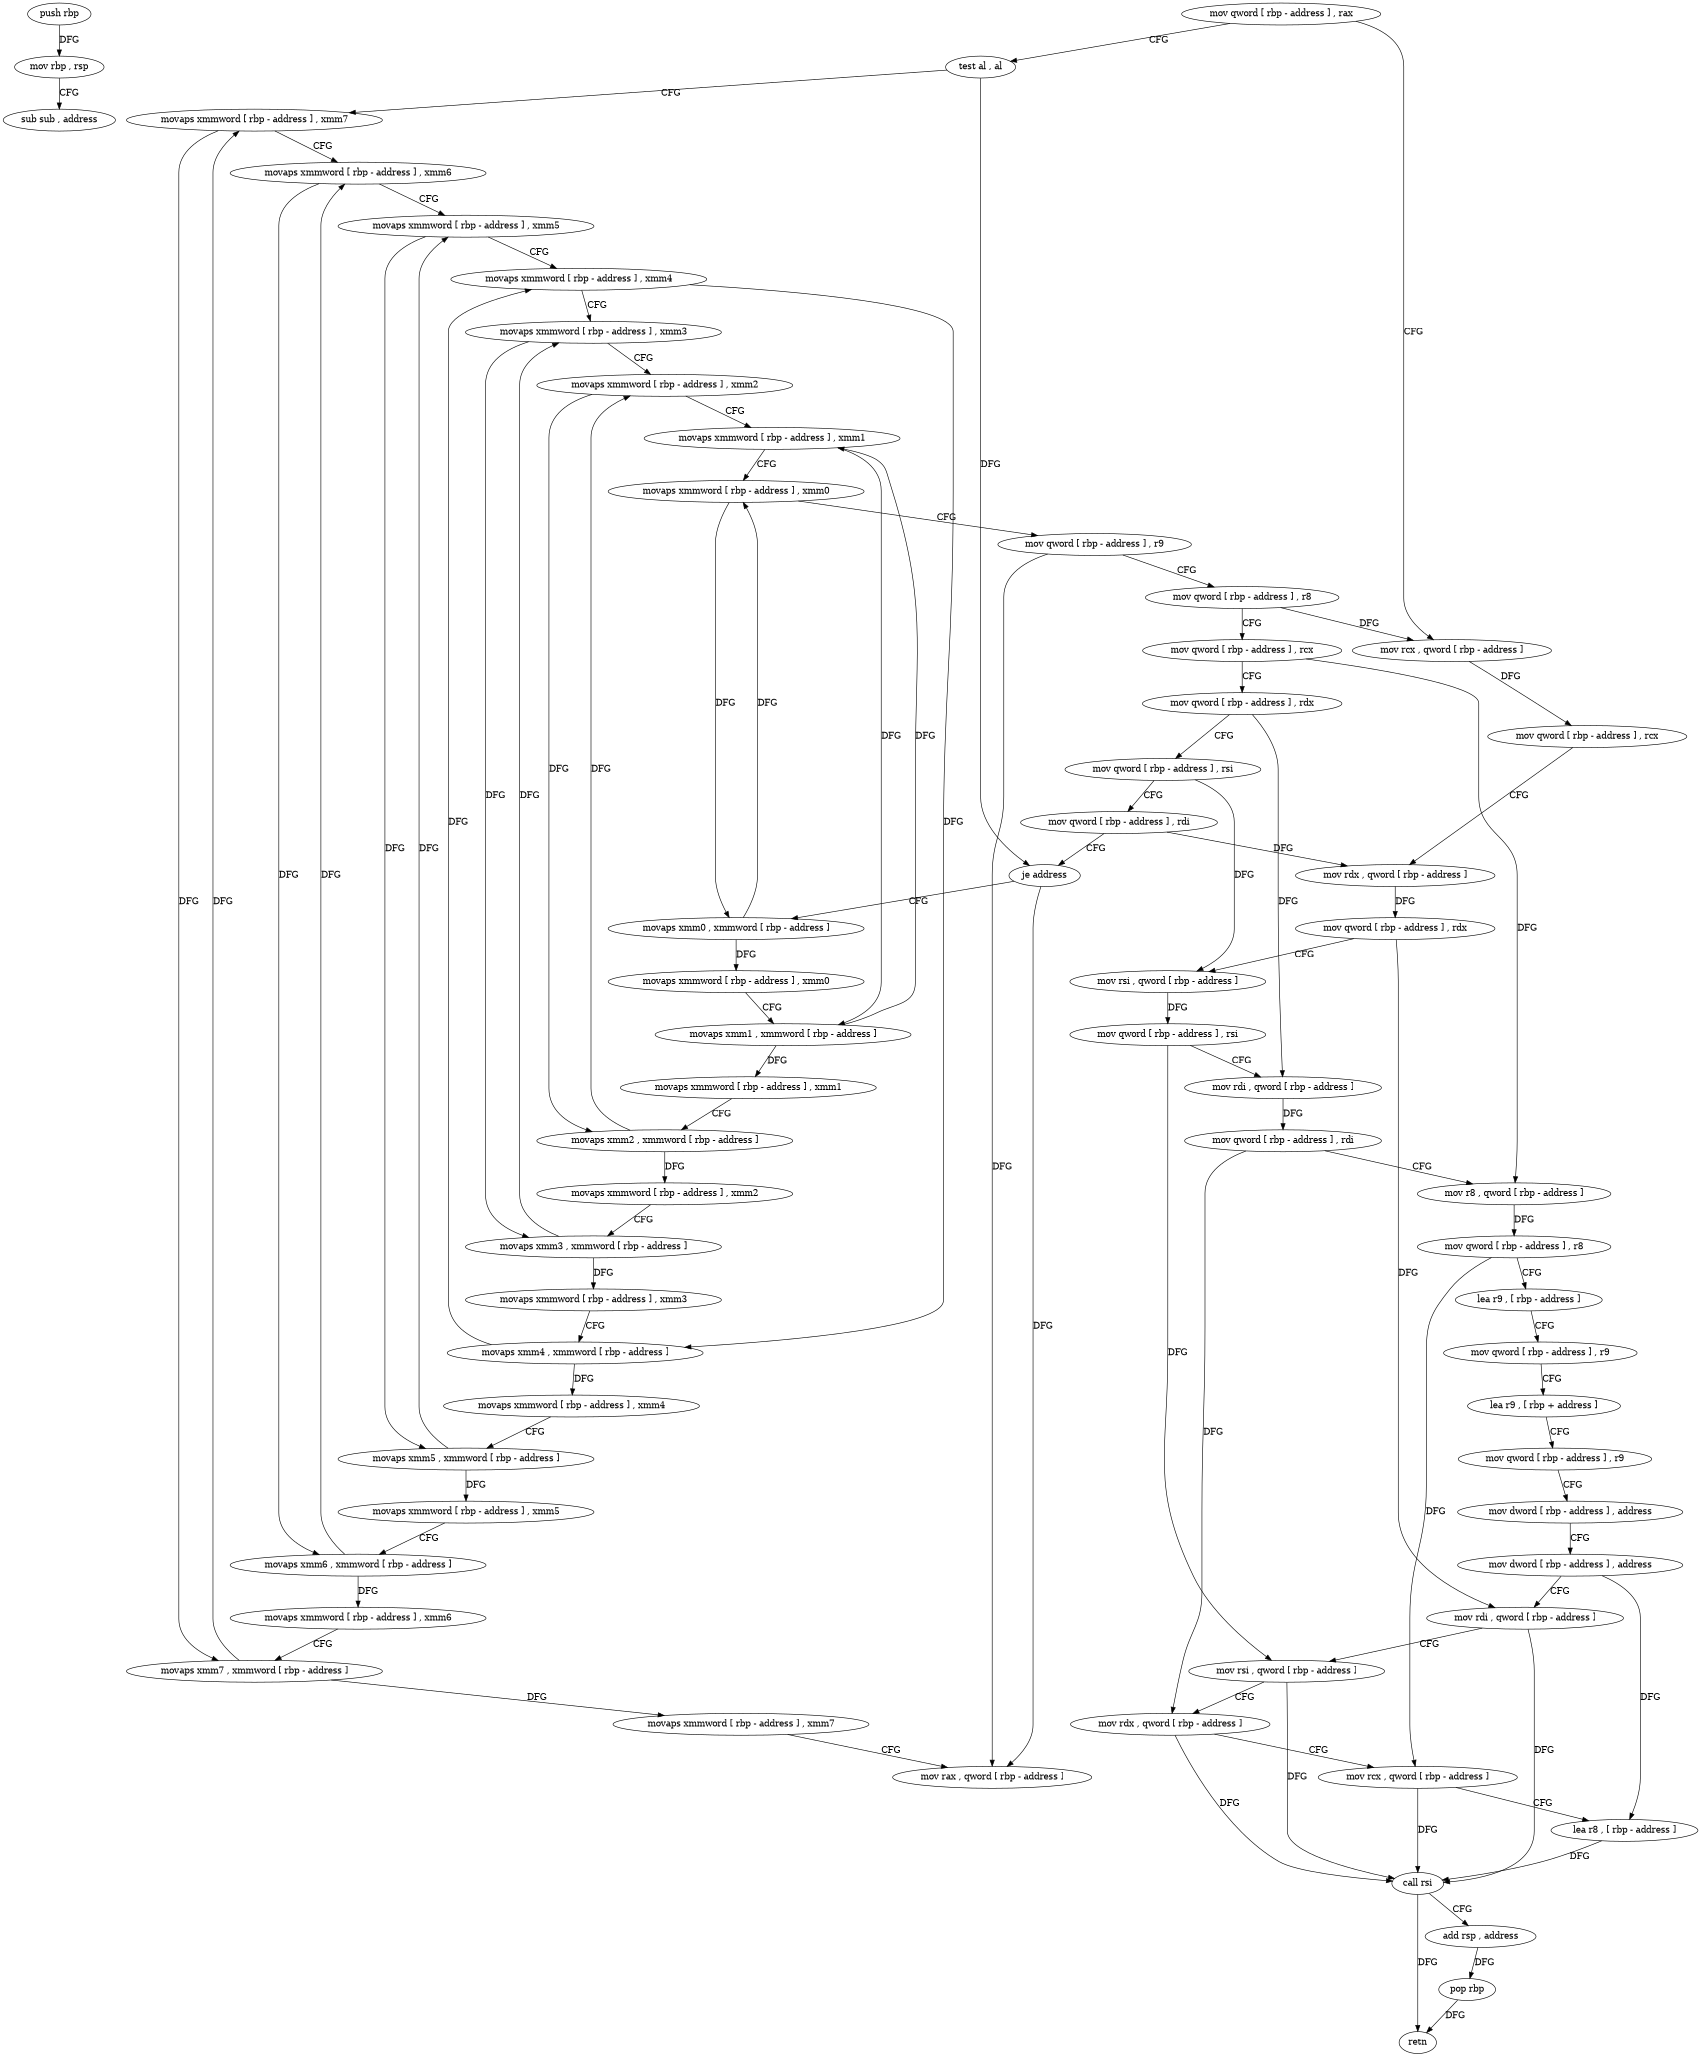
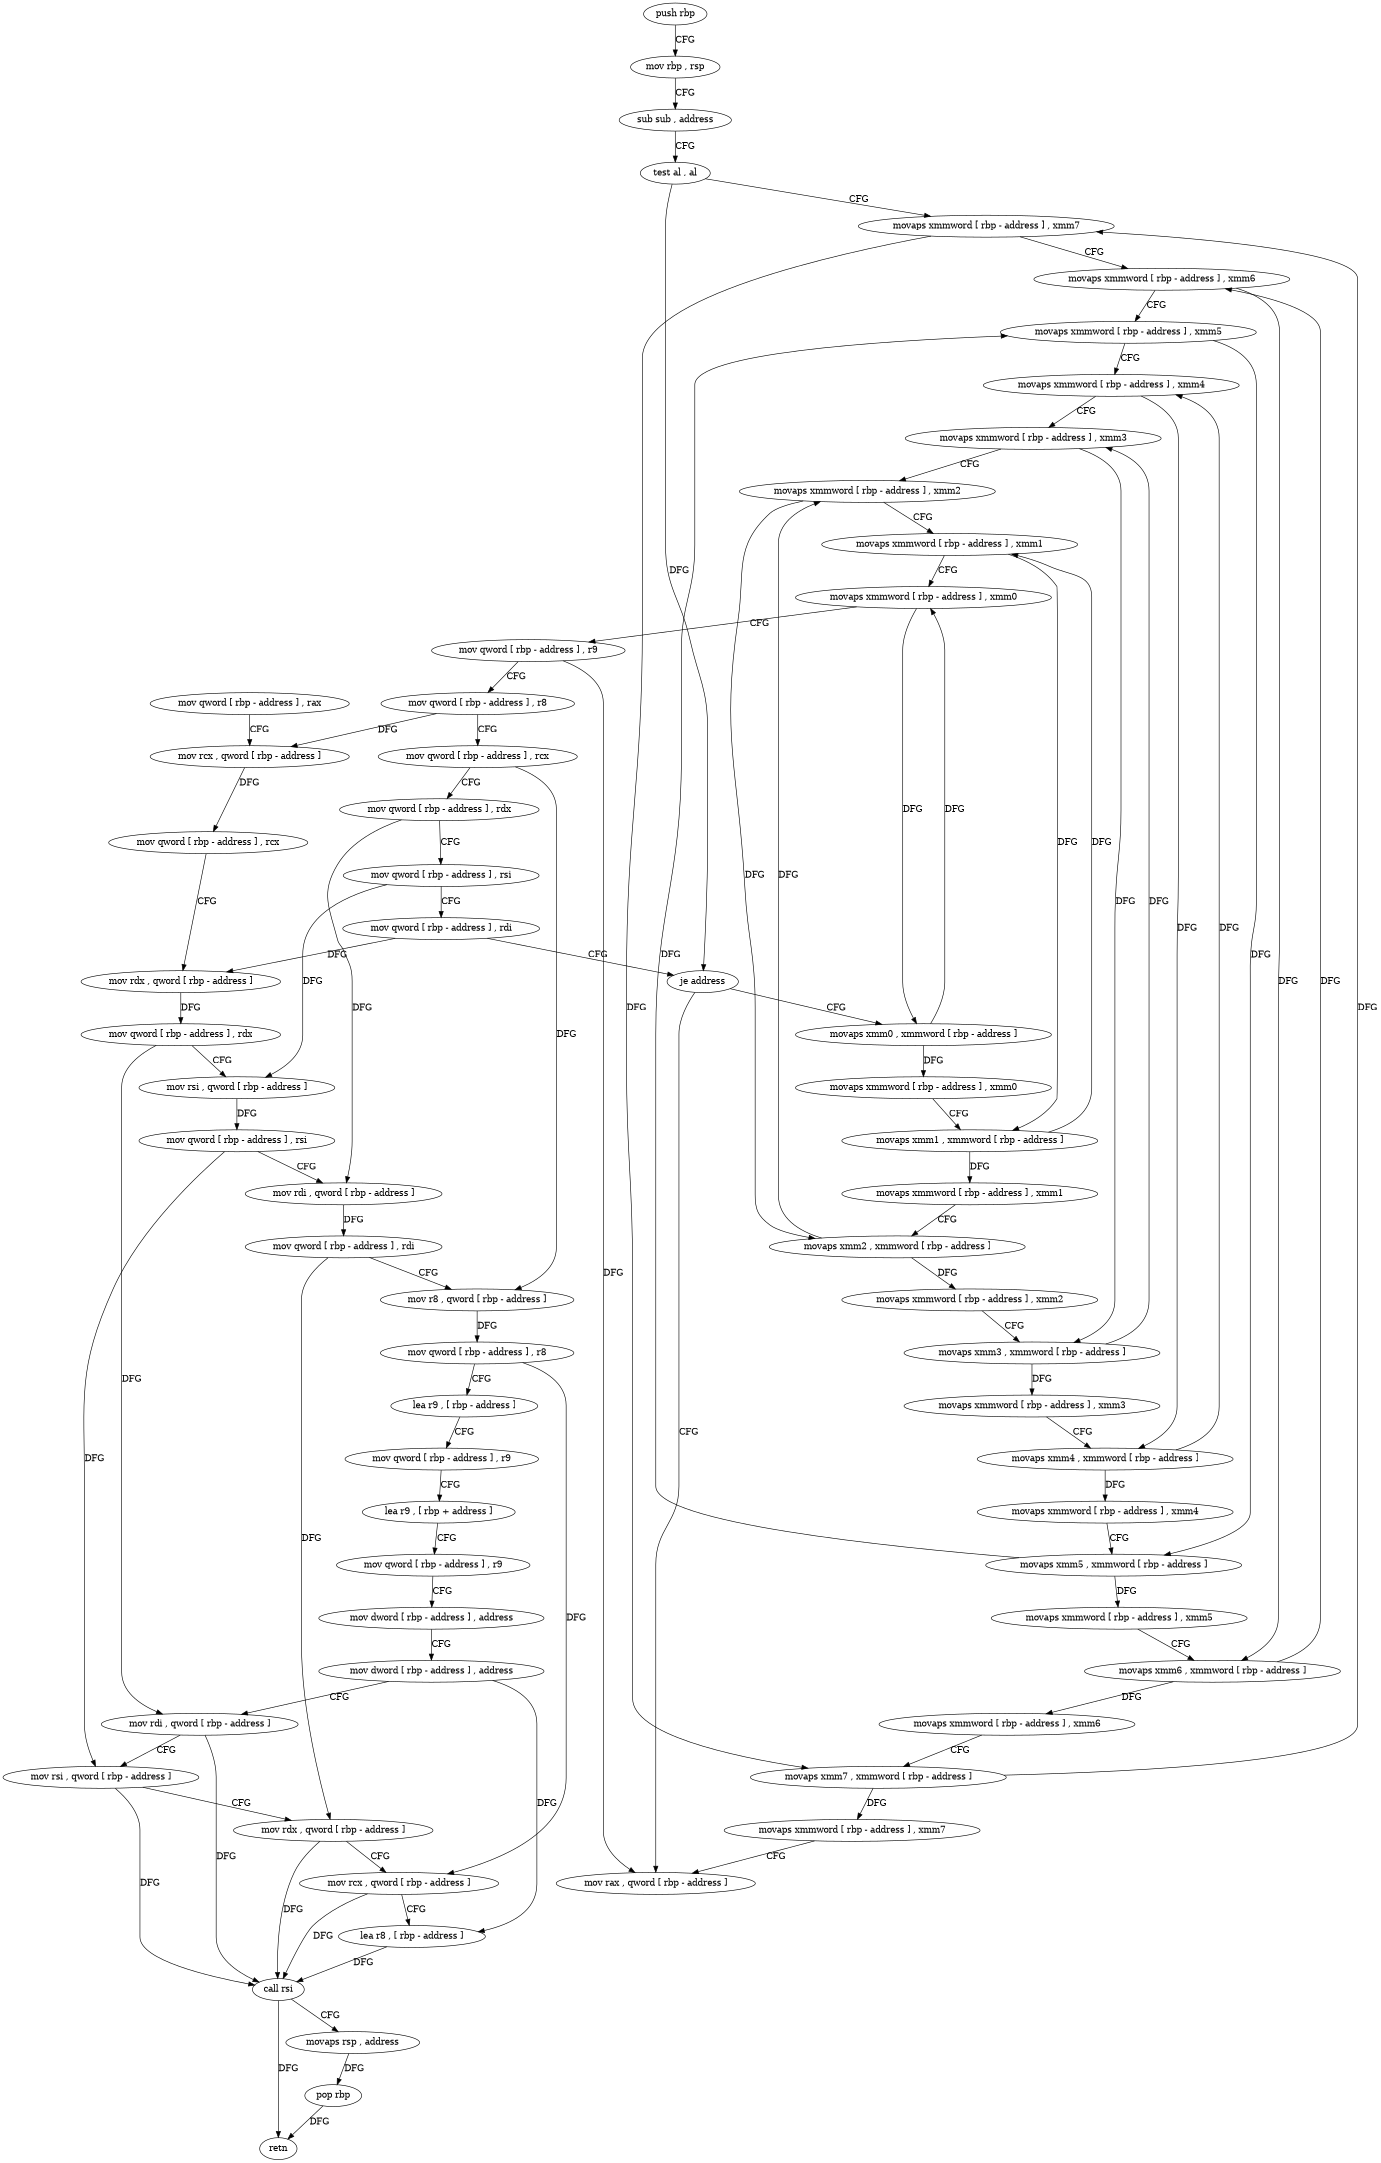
edge "push rbp" -> "mov rbp , rsp": label "DFG" -> "CFG"
edge "mov qword [ rbp - address ] , rax" -> "test al , al": now "sub sub , address" -> "test al , al"
edge "je address" -> "mov rax , qword [ rbp - address ]": label "DFG" -> "CFG"
node "add rsp , address": label "add rsp , address" -> "movaps rsp , address"
